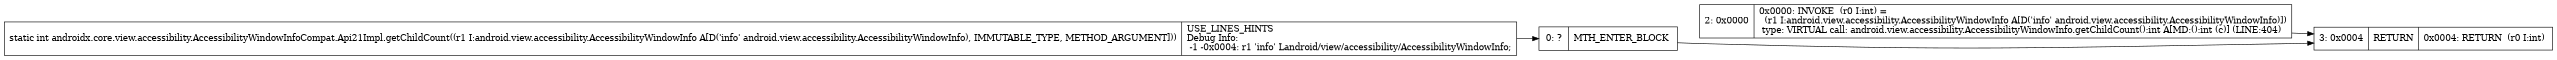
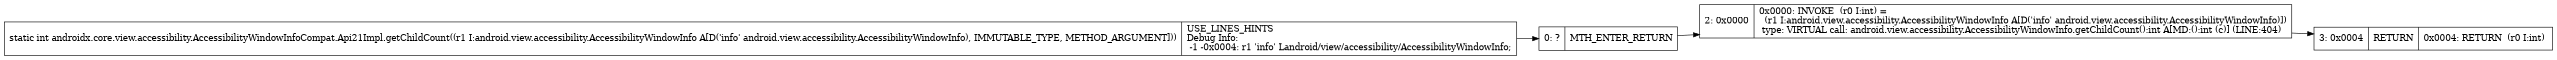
node "0: ?": text "MTH_ENTER_BLOCK" -> "MTH_ENTER_RETURN"
edge "0: ?" -> "3: 0x0004": now "0: ?" -> "2: 0x0000"
